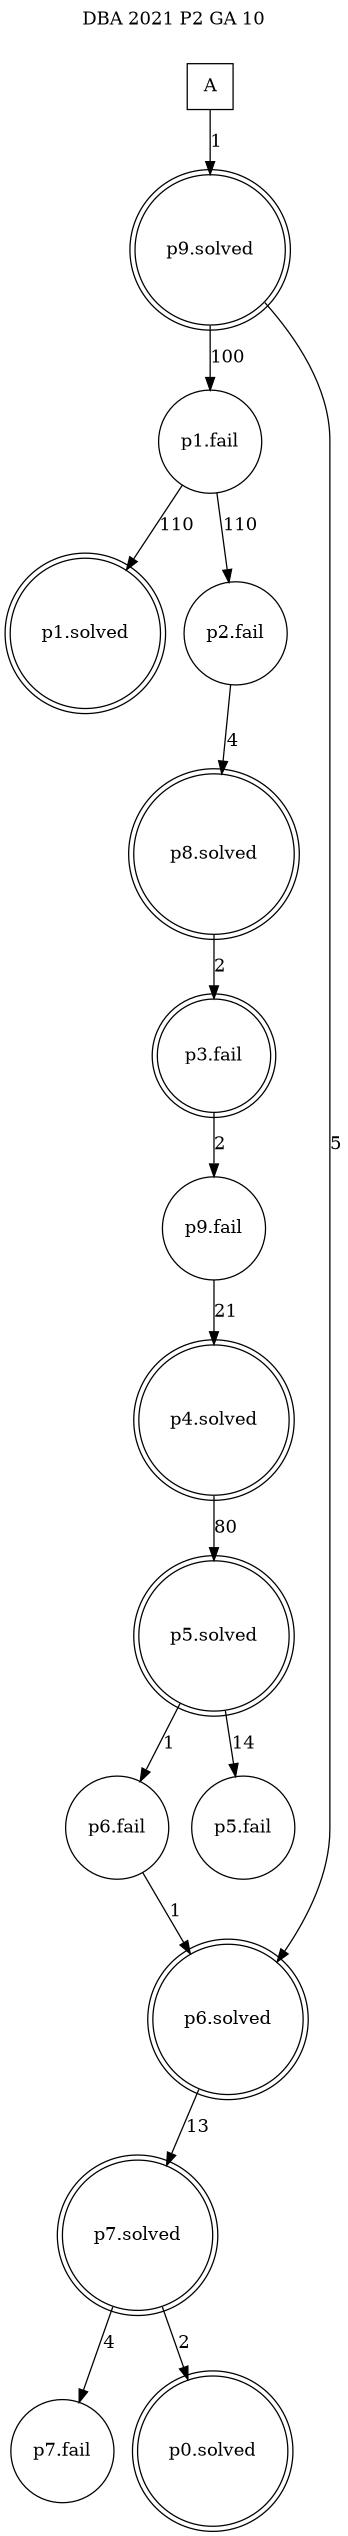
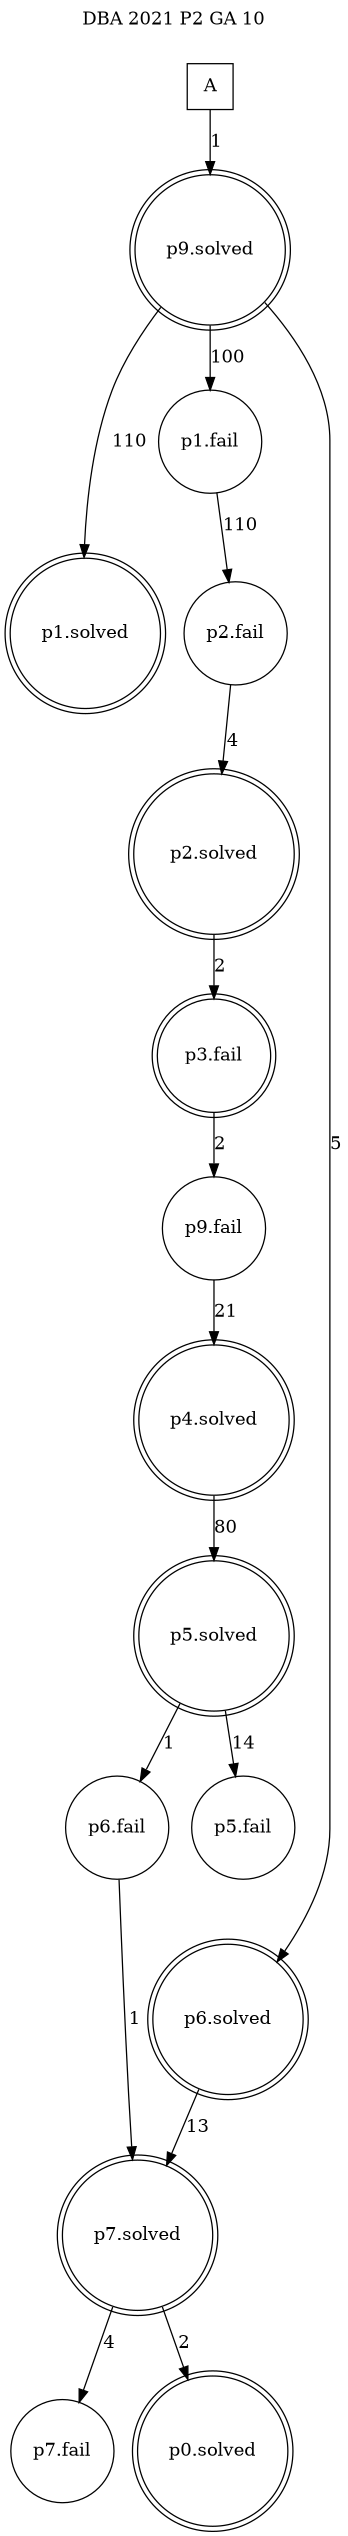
edge "p1.fail" -> "p1.solved": now "p9.solved" -> "p1.solved"
node "p8.solved": label "p8.solved" -> "p2.solved"
edge "p6.fail" -> "p6.solved": now "p6.fail" -> "p7.solved"
